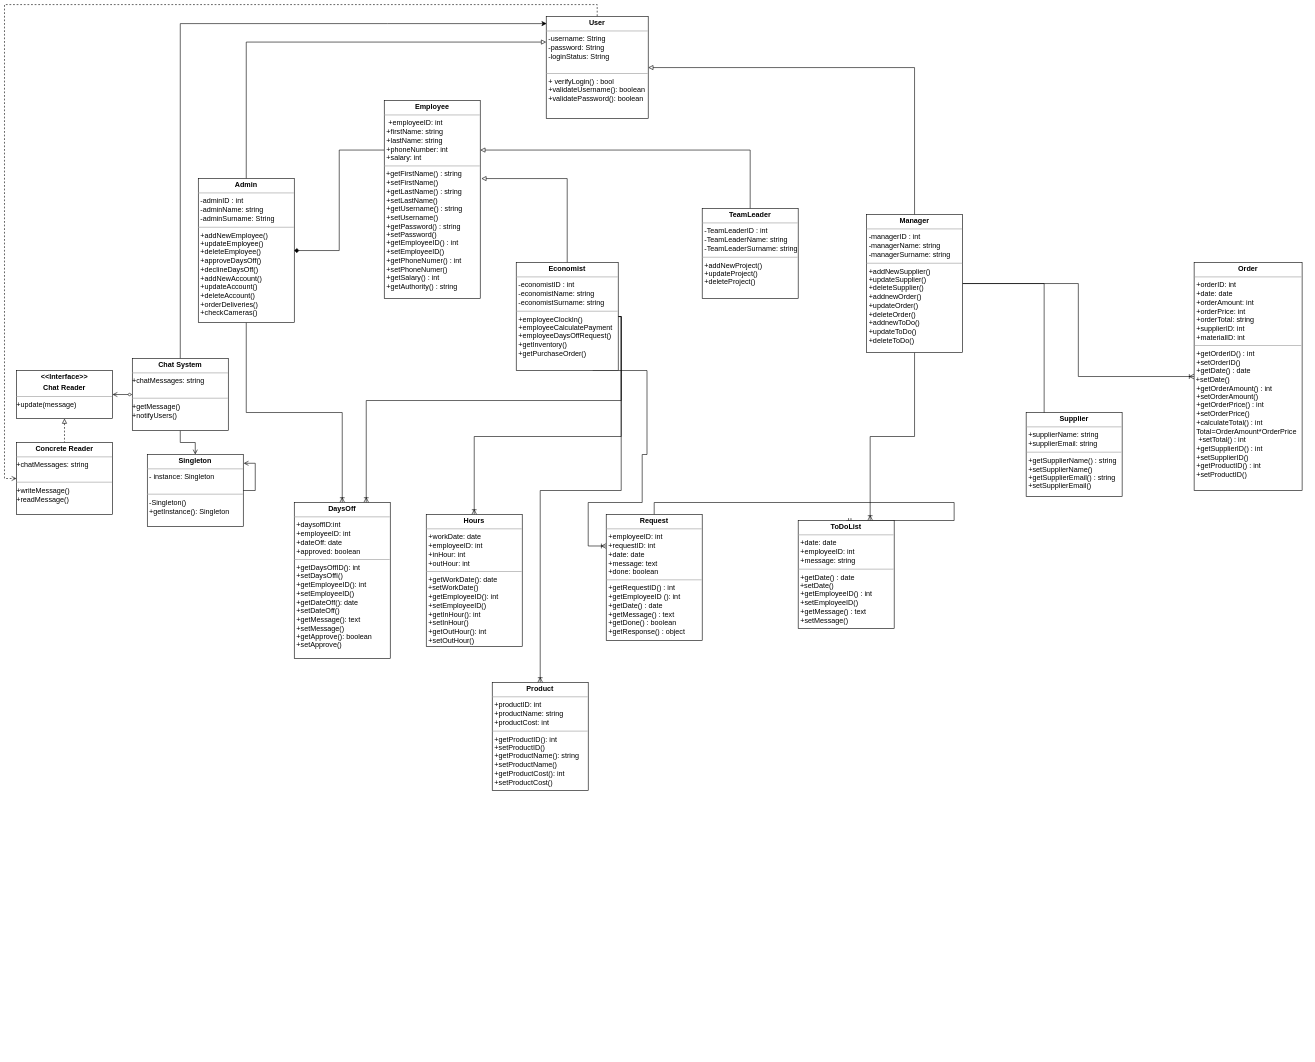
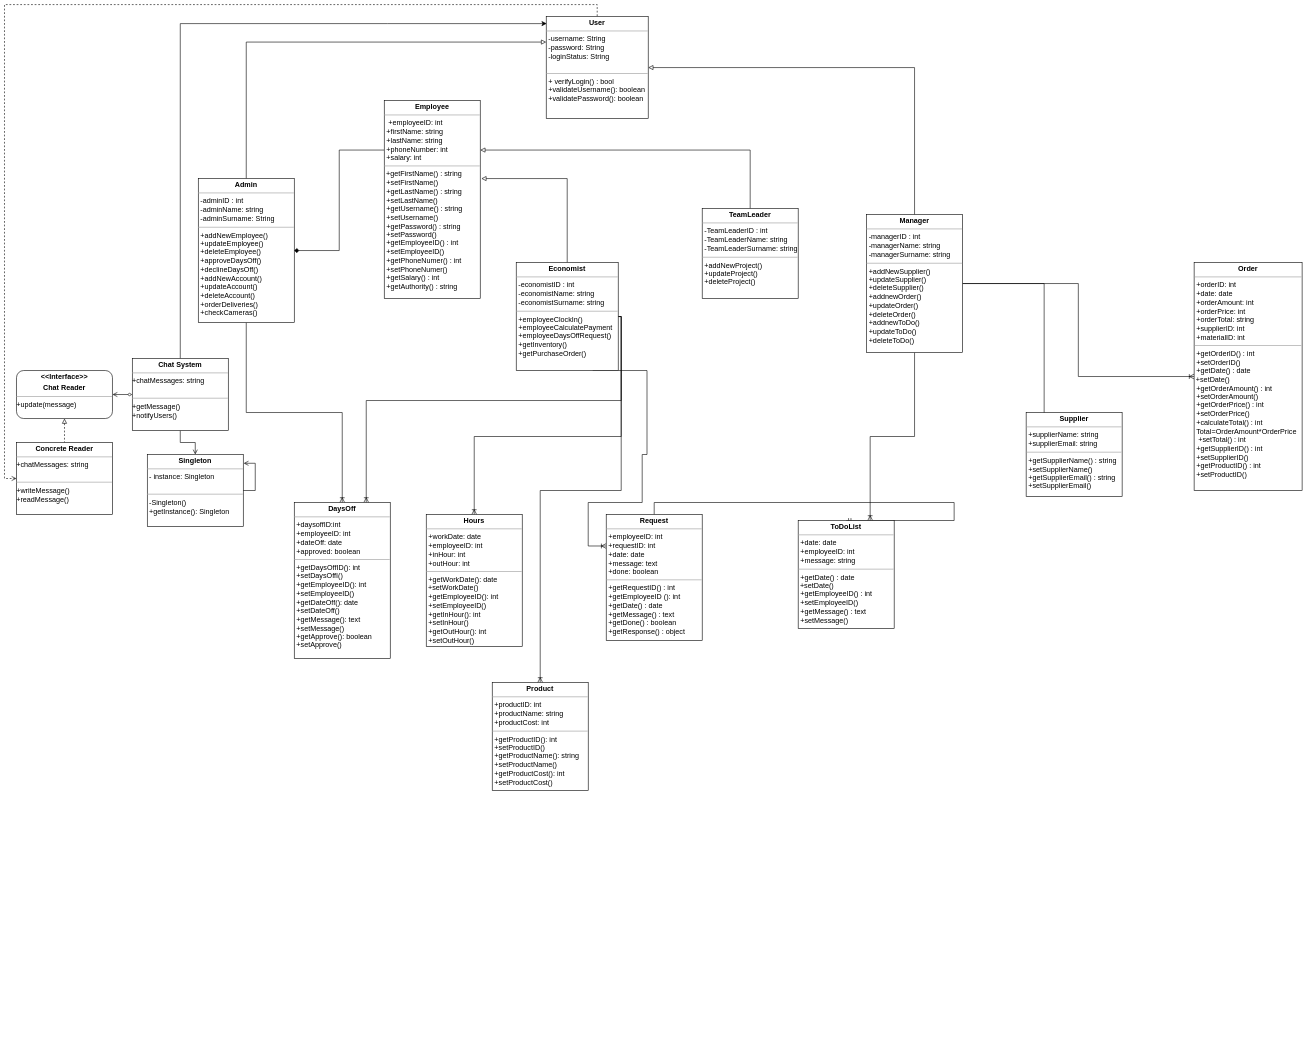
node "<<Interface>> Chat Reader +update(message)": shape rectangle -> rounded rectangle
